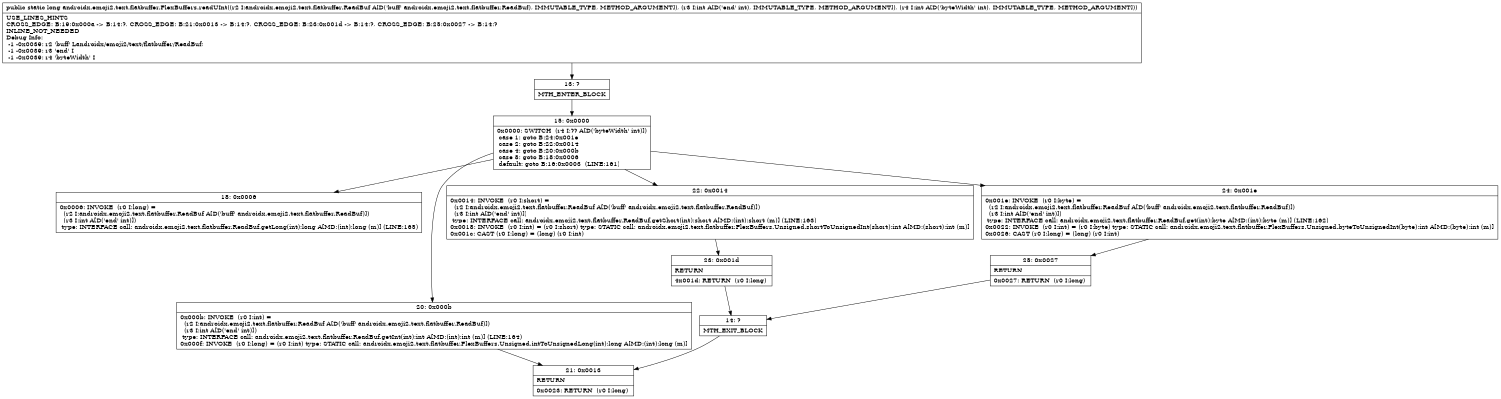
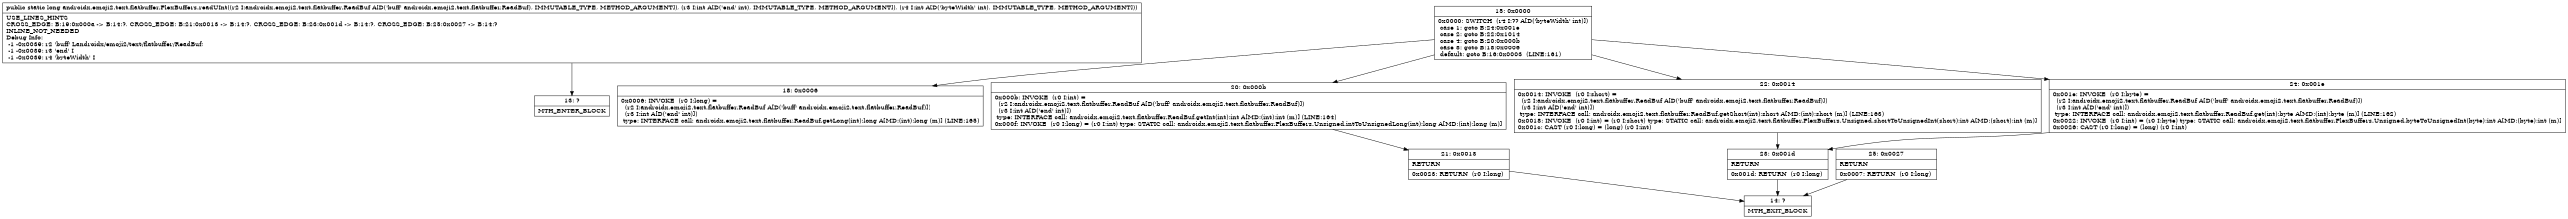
edge "13: ?" -> "15: 0x0000": removed
node "15: 0x0000": text "case 2: goto B:22:0x0014" -> "case 2: goto B:22:0x1014"
edge "24: 0x001e" -> "25: 0x0027": now "24: 0x001e" -> "23: 0x001d"
node "23: 0x001d": text "4x001d: RETURN  (r0 I:long)" -> "0x001d: RETURN  (r0 I:long)"
node "25: 0x0027": text "0x0027: RETURN  (r0 I:long)" -> "0x0007: RETURN  (r0 I:long)"
edge "14: ?" -> "21: 0x0013": reversed
